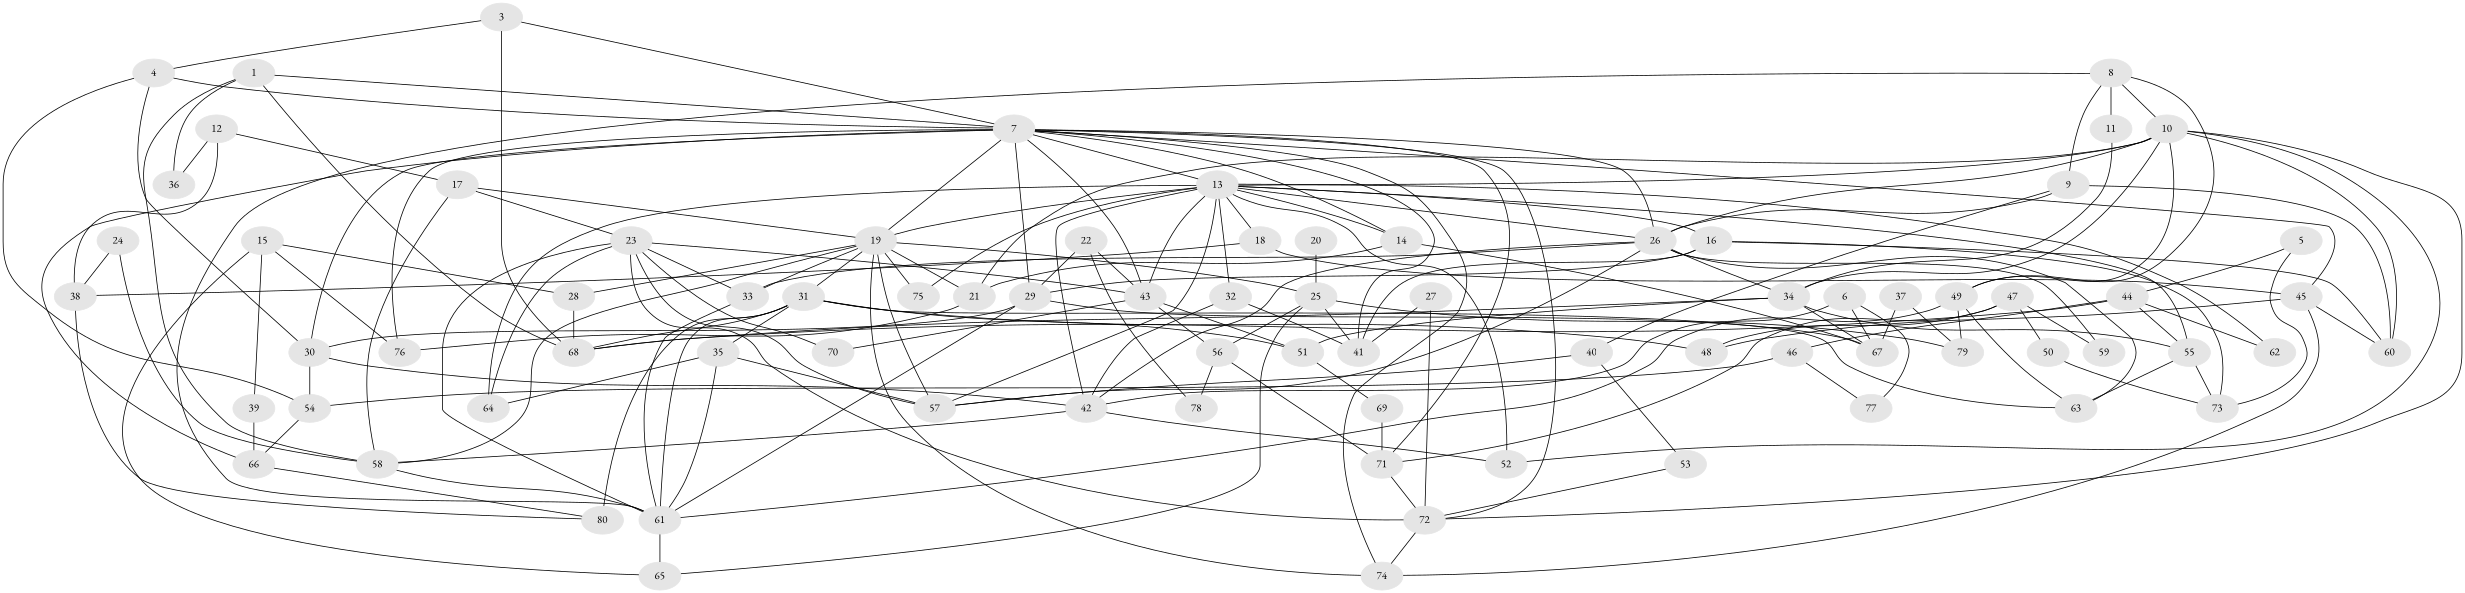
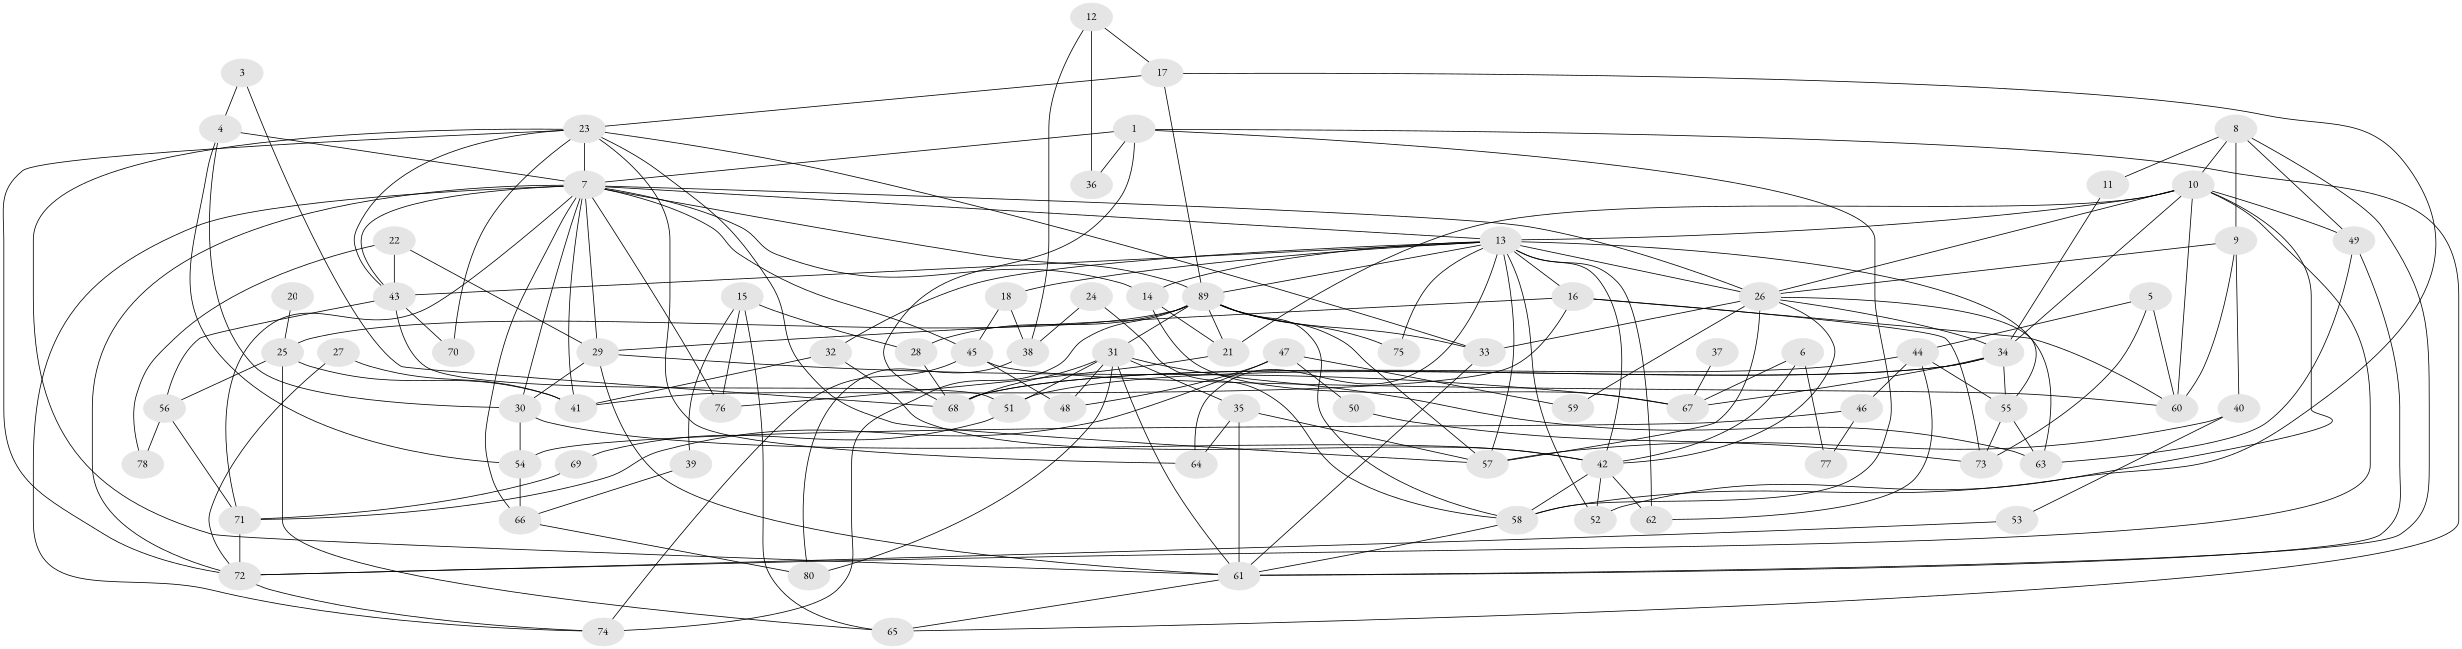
edge "3" -- "7": now "23" -- "7"
node "19": label "19" -> "89"
node "79": removed
edge "5" -- "60": added
edge "42" -- "62": added
edge "1" -- "65": added
